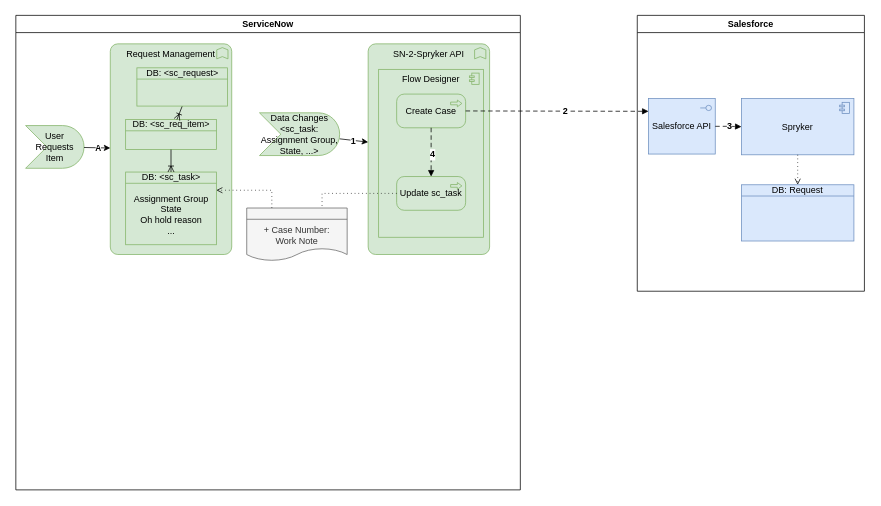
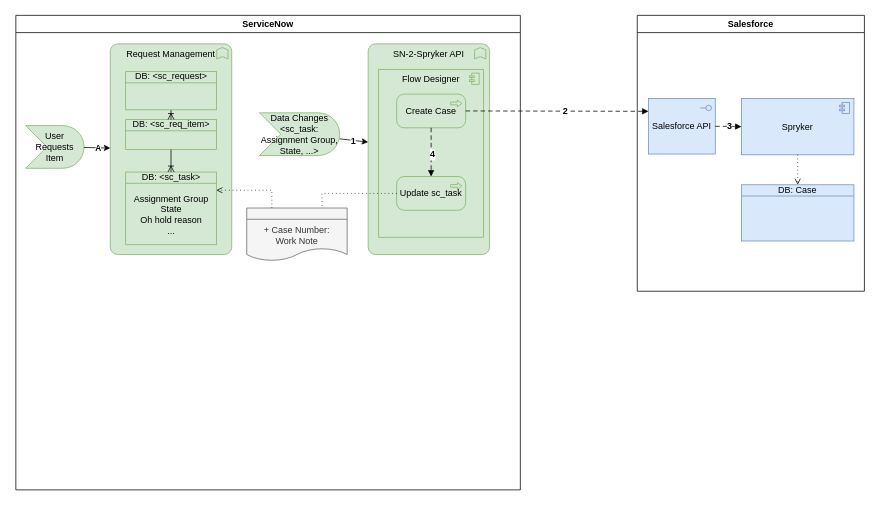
node "DB: <sc_request>": moved (182, 87) -> (171, 91)
node "DB: Request": label "DB: Request" -> "DB: Case"
